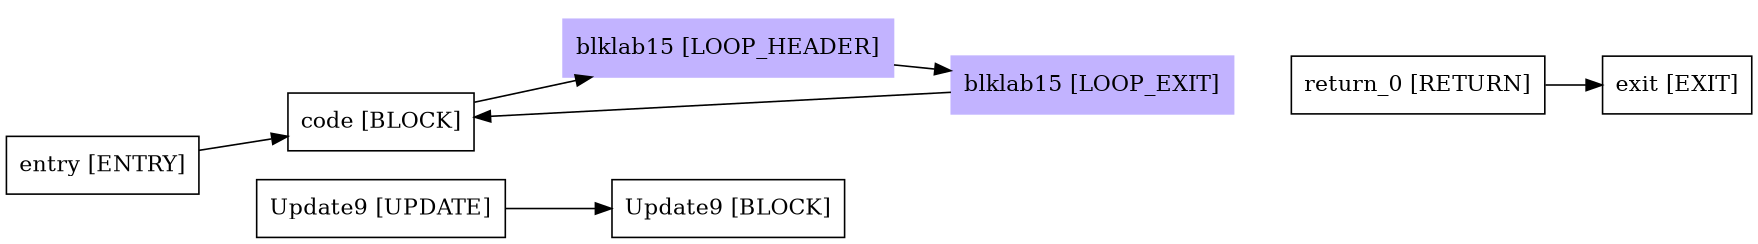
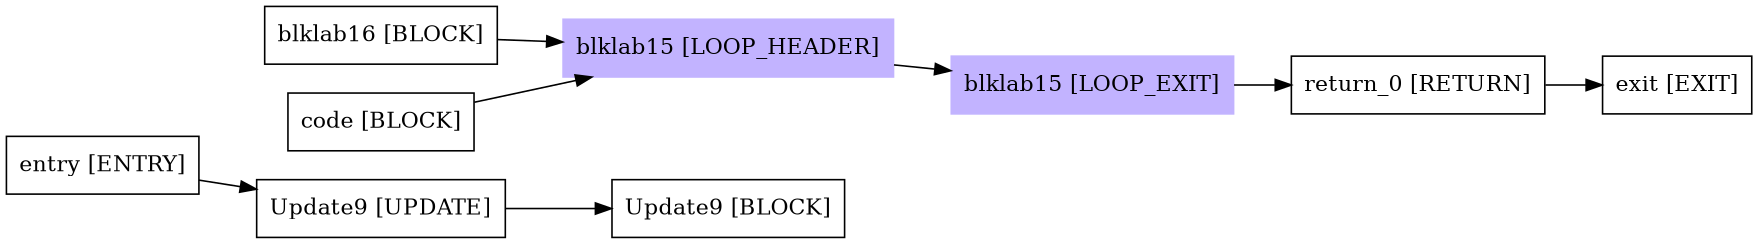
node "blklab16 [BLOCK]": added
edge "blklab15 [LOOP_EXIT]" -> "code [BLOCK]": now "blklab15 [LOOP_EXIT]" -> "return_0 [RETURN]"
edge "entry [ENTRY]" -> "code [BLOCK]": now "entry [ENTRY]" -> "Update9 [UPDATE]"
